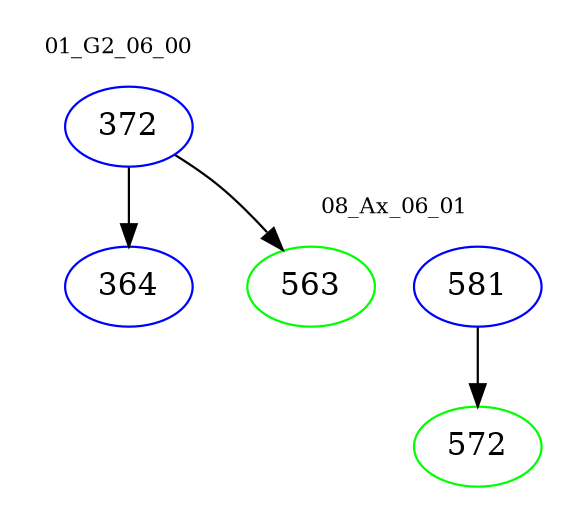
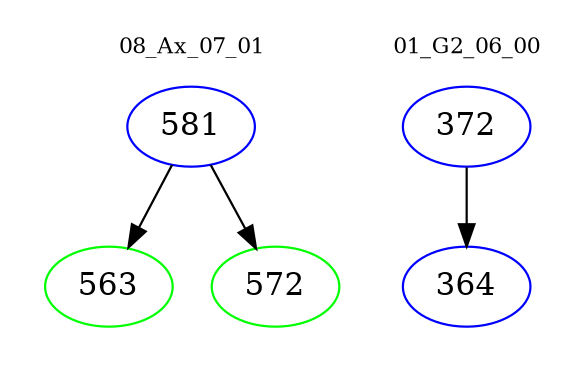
edge "372" -> "563": now "581" -> "563"
cluster "08_Ax_06_01": label "08_Ax_06_01" -> "08_Ax_07_01"
